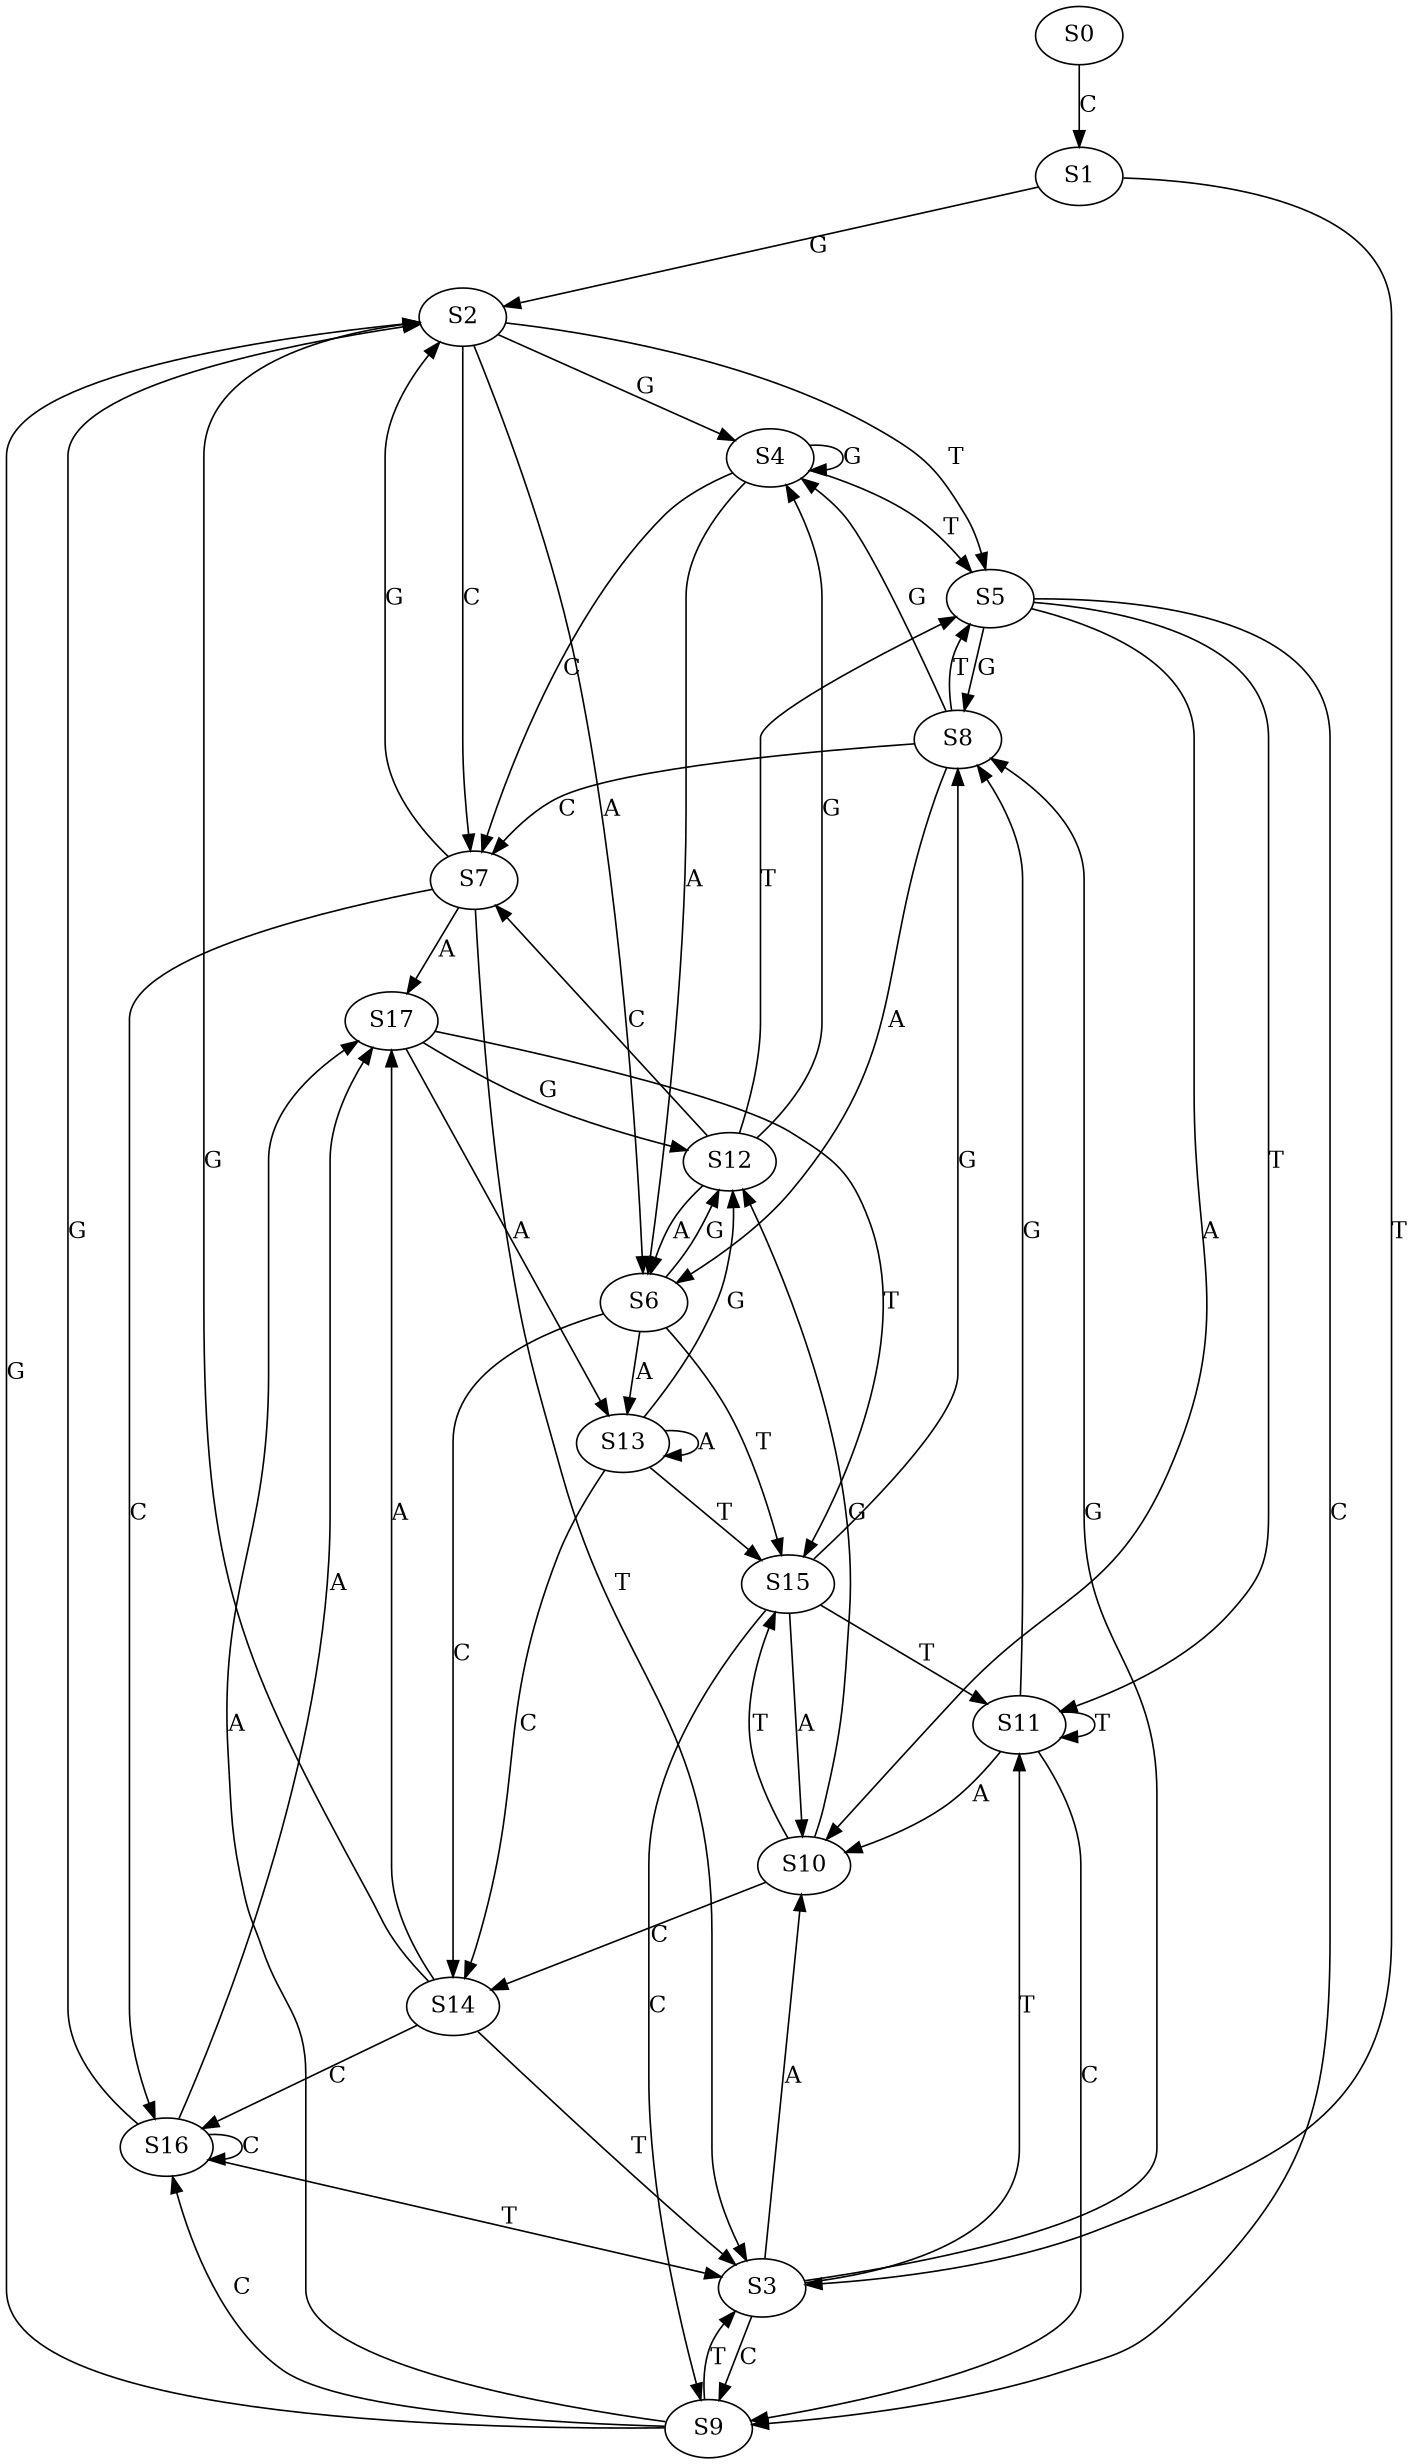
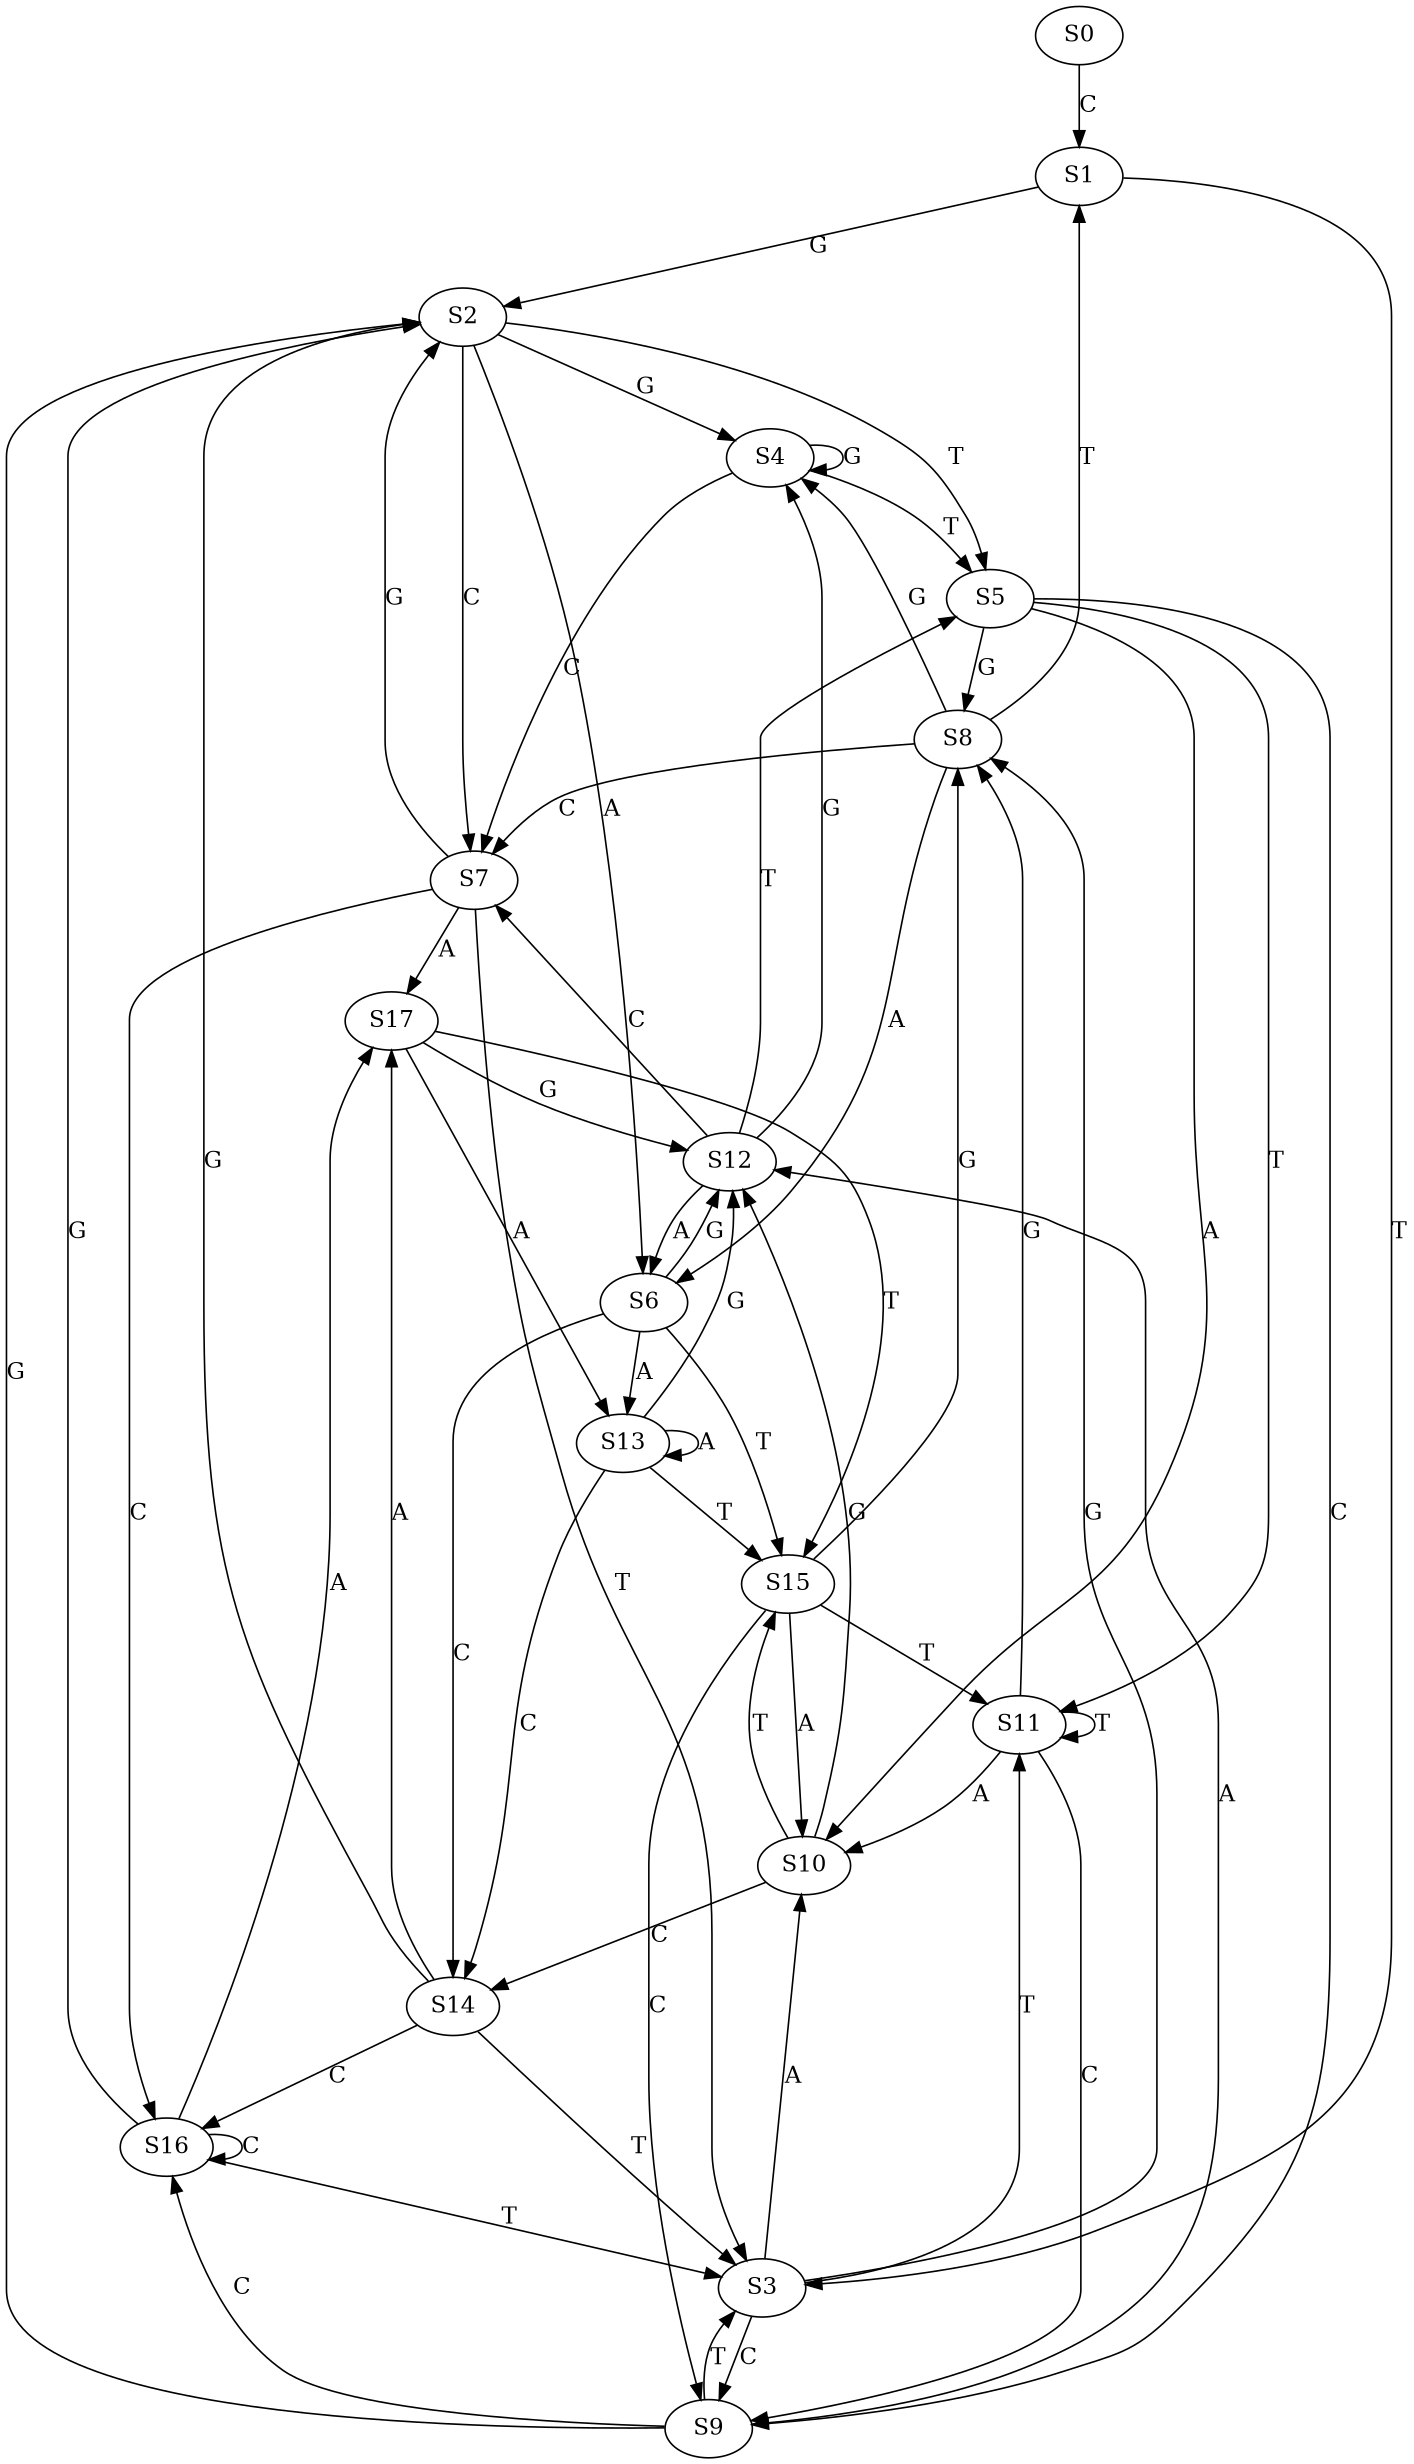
edge "S8" -> "S5": now "S8" -> "S1"
edge "S4" -> "S6": removed, label "A"
edge "S9" -> "S17": now "S9" -> "S12"
